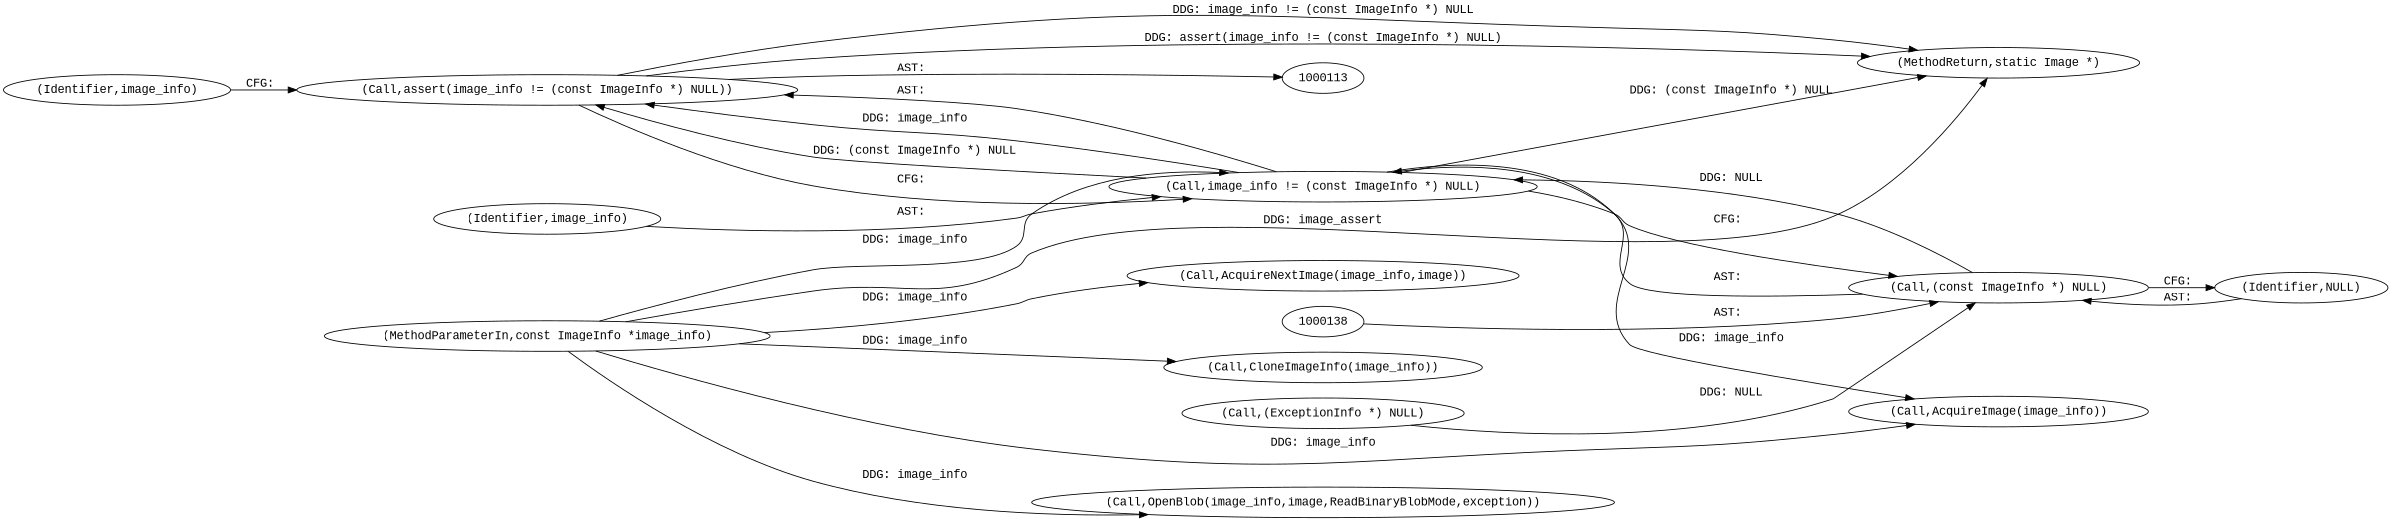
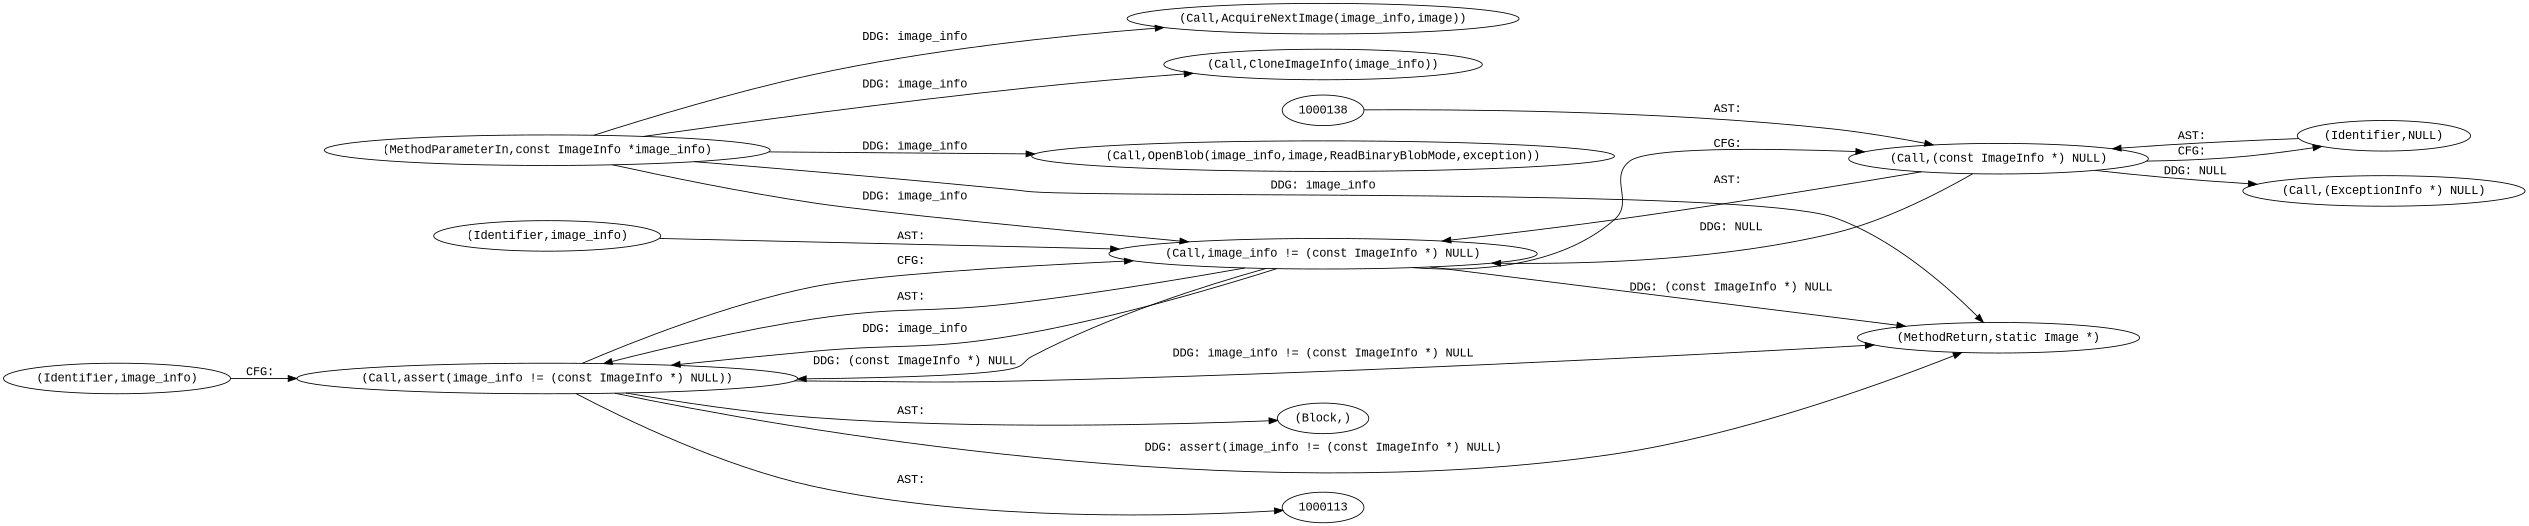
edge "(MethodParameterIn,const ImageInfo *image_info)" -> "(MethodReturn,static Image *)": label "DDG: image_assert" -> "DDG: image_info"
node "(Call,AcquireImage(image_info))": removed
node "(Block,)": added
edge "(Call,(ExceptionInfo *) NULL)" -> "(Call,(const ImageInfo *) NULL)": reversed
